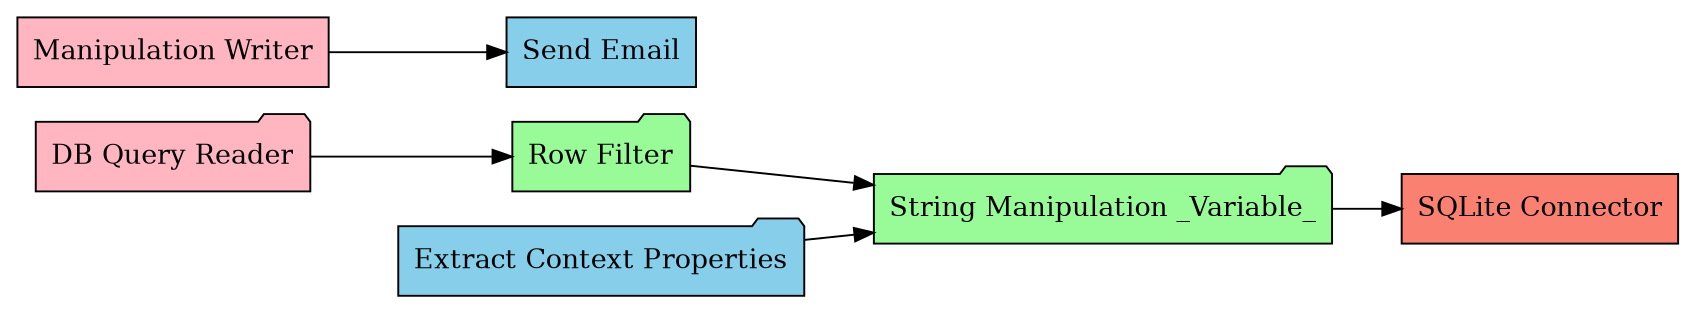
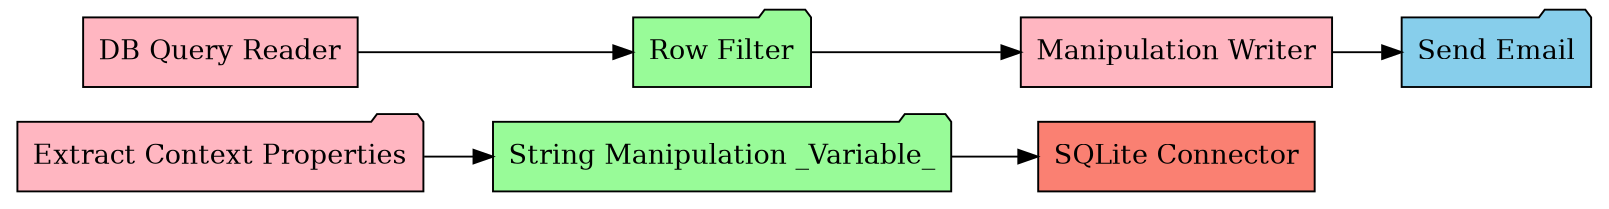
node "Send Email": shape box -> folder
node "DB Query Reader": shape folder -> box
edge "Row Filter" -> "String Manipulation _Variable_": now "Row Filter" -> "Manipulation Writer"
node "Extract Context Properties": fillcolor skyblue -> lightpink
